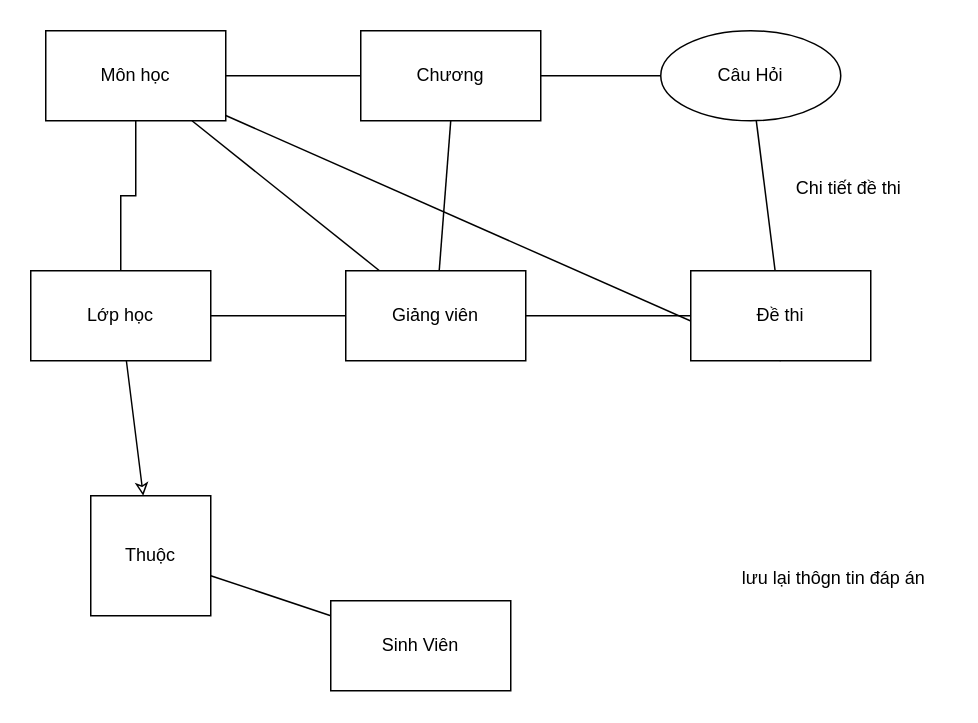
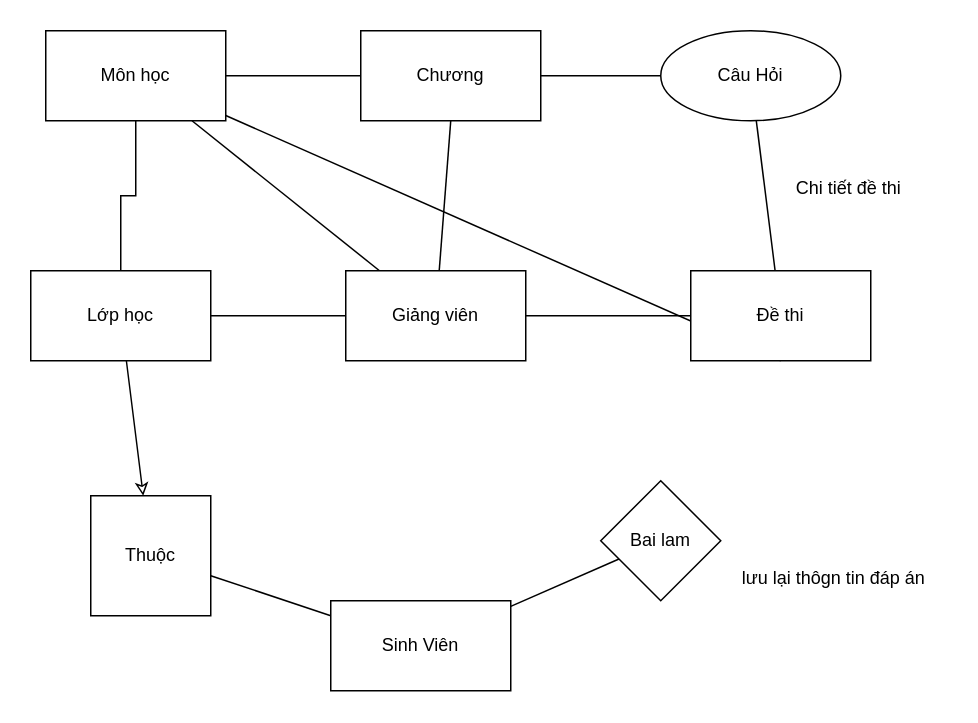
node "Bai lam": added
edge "Bai lam" -- "Sinh Viên": added
